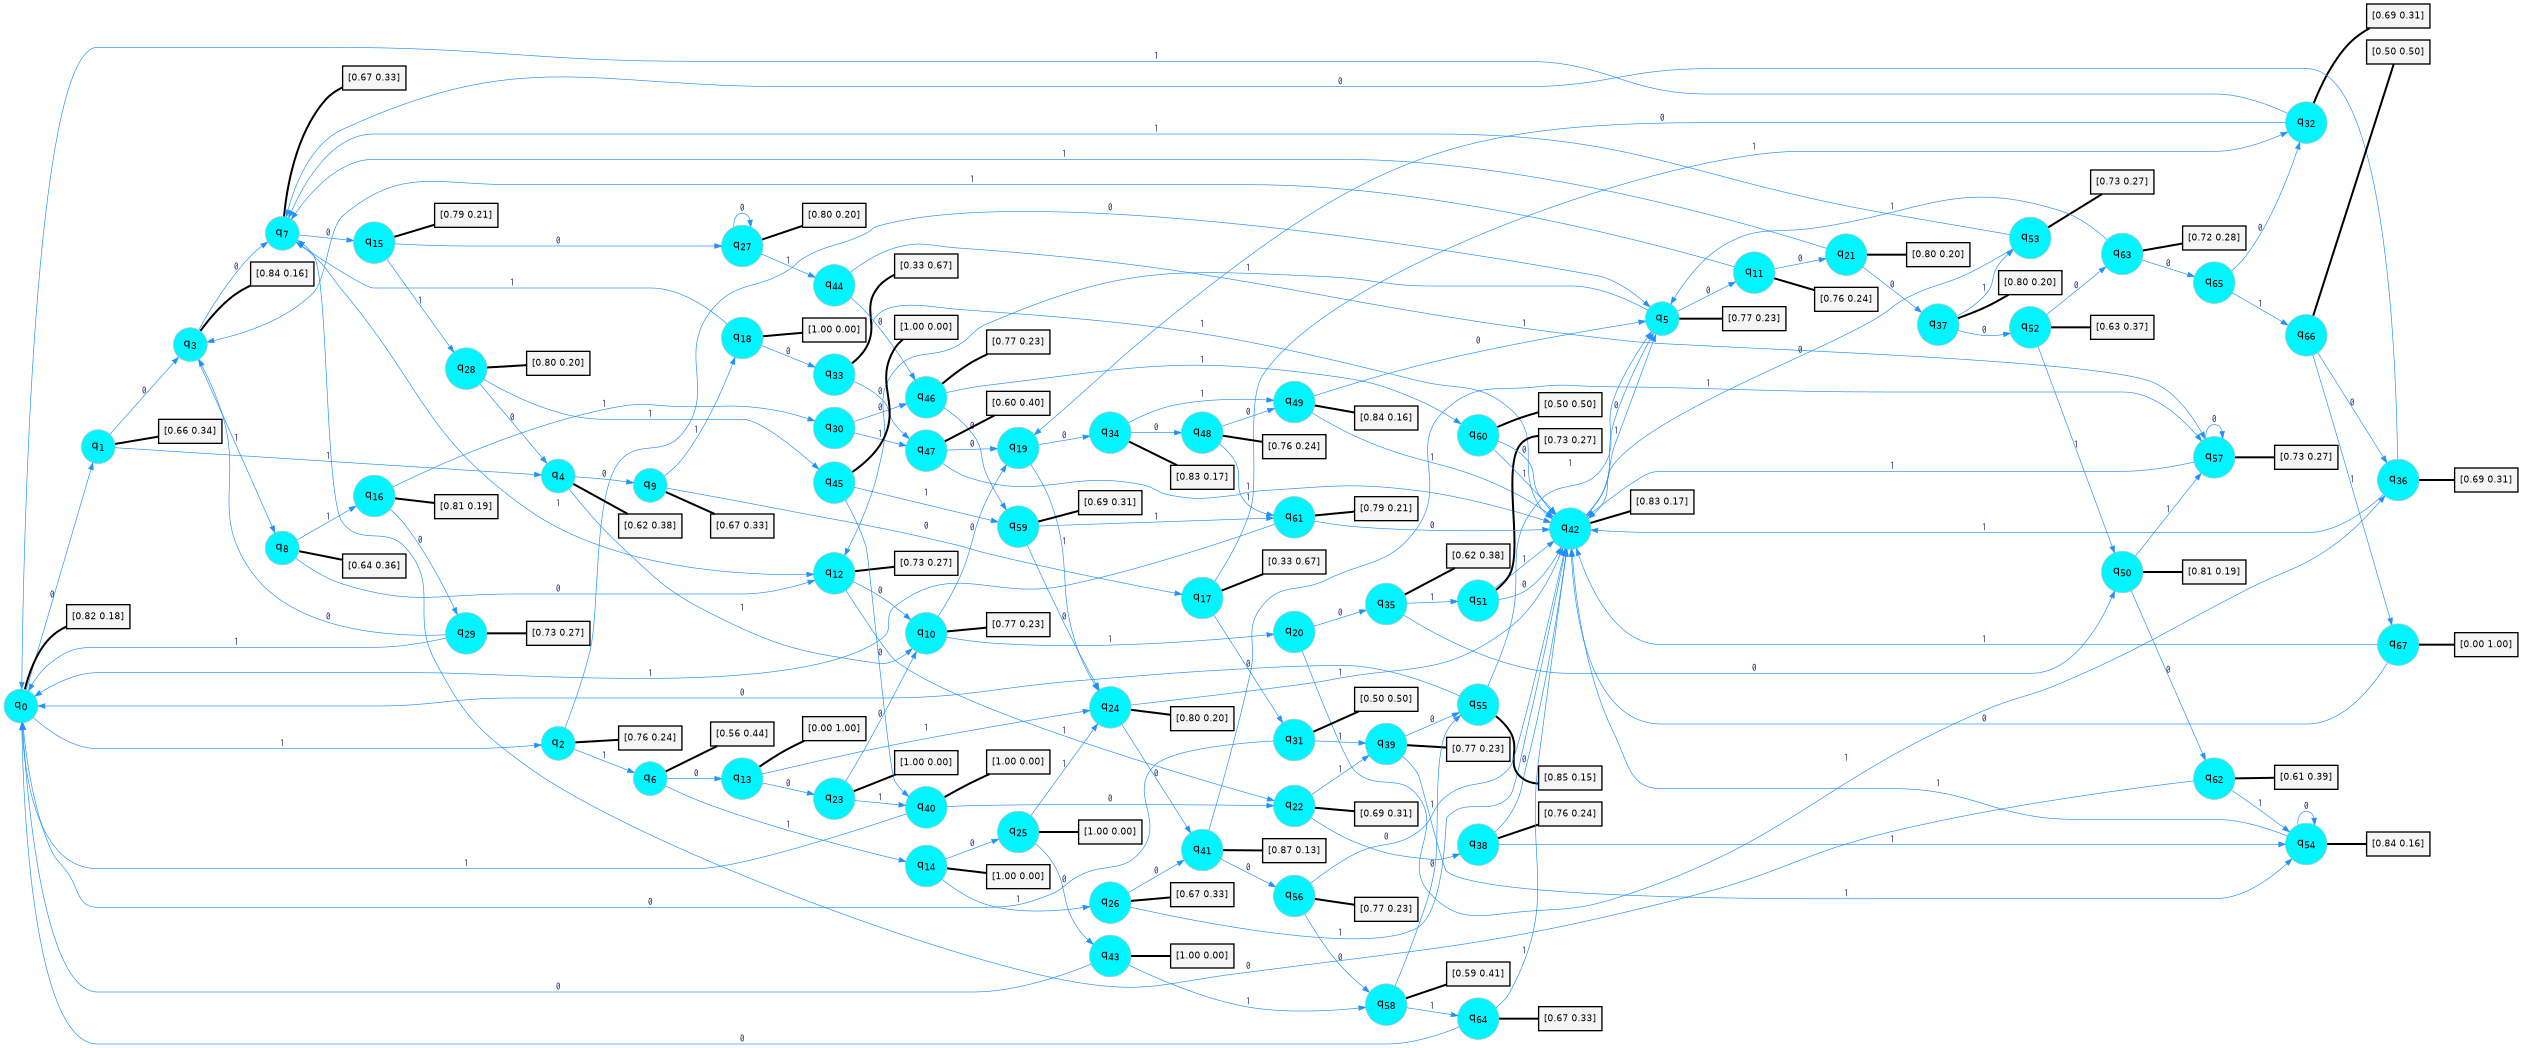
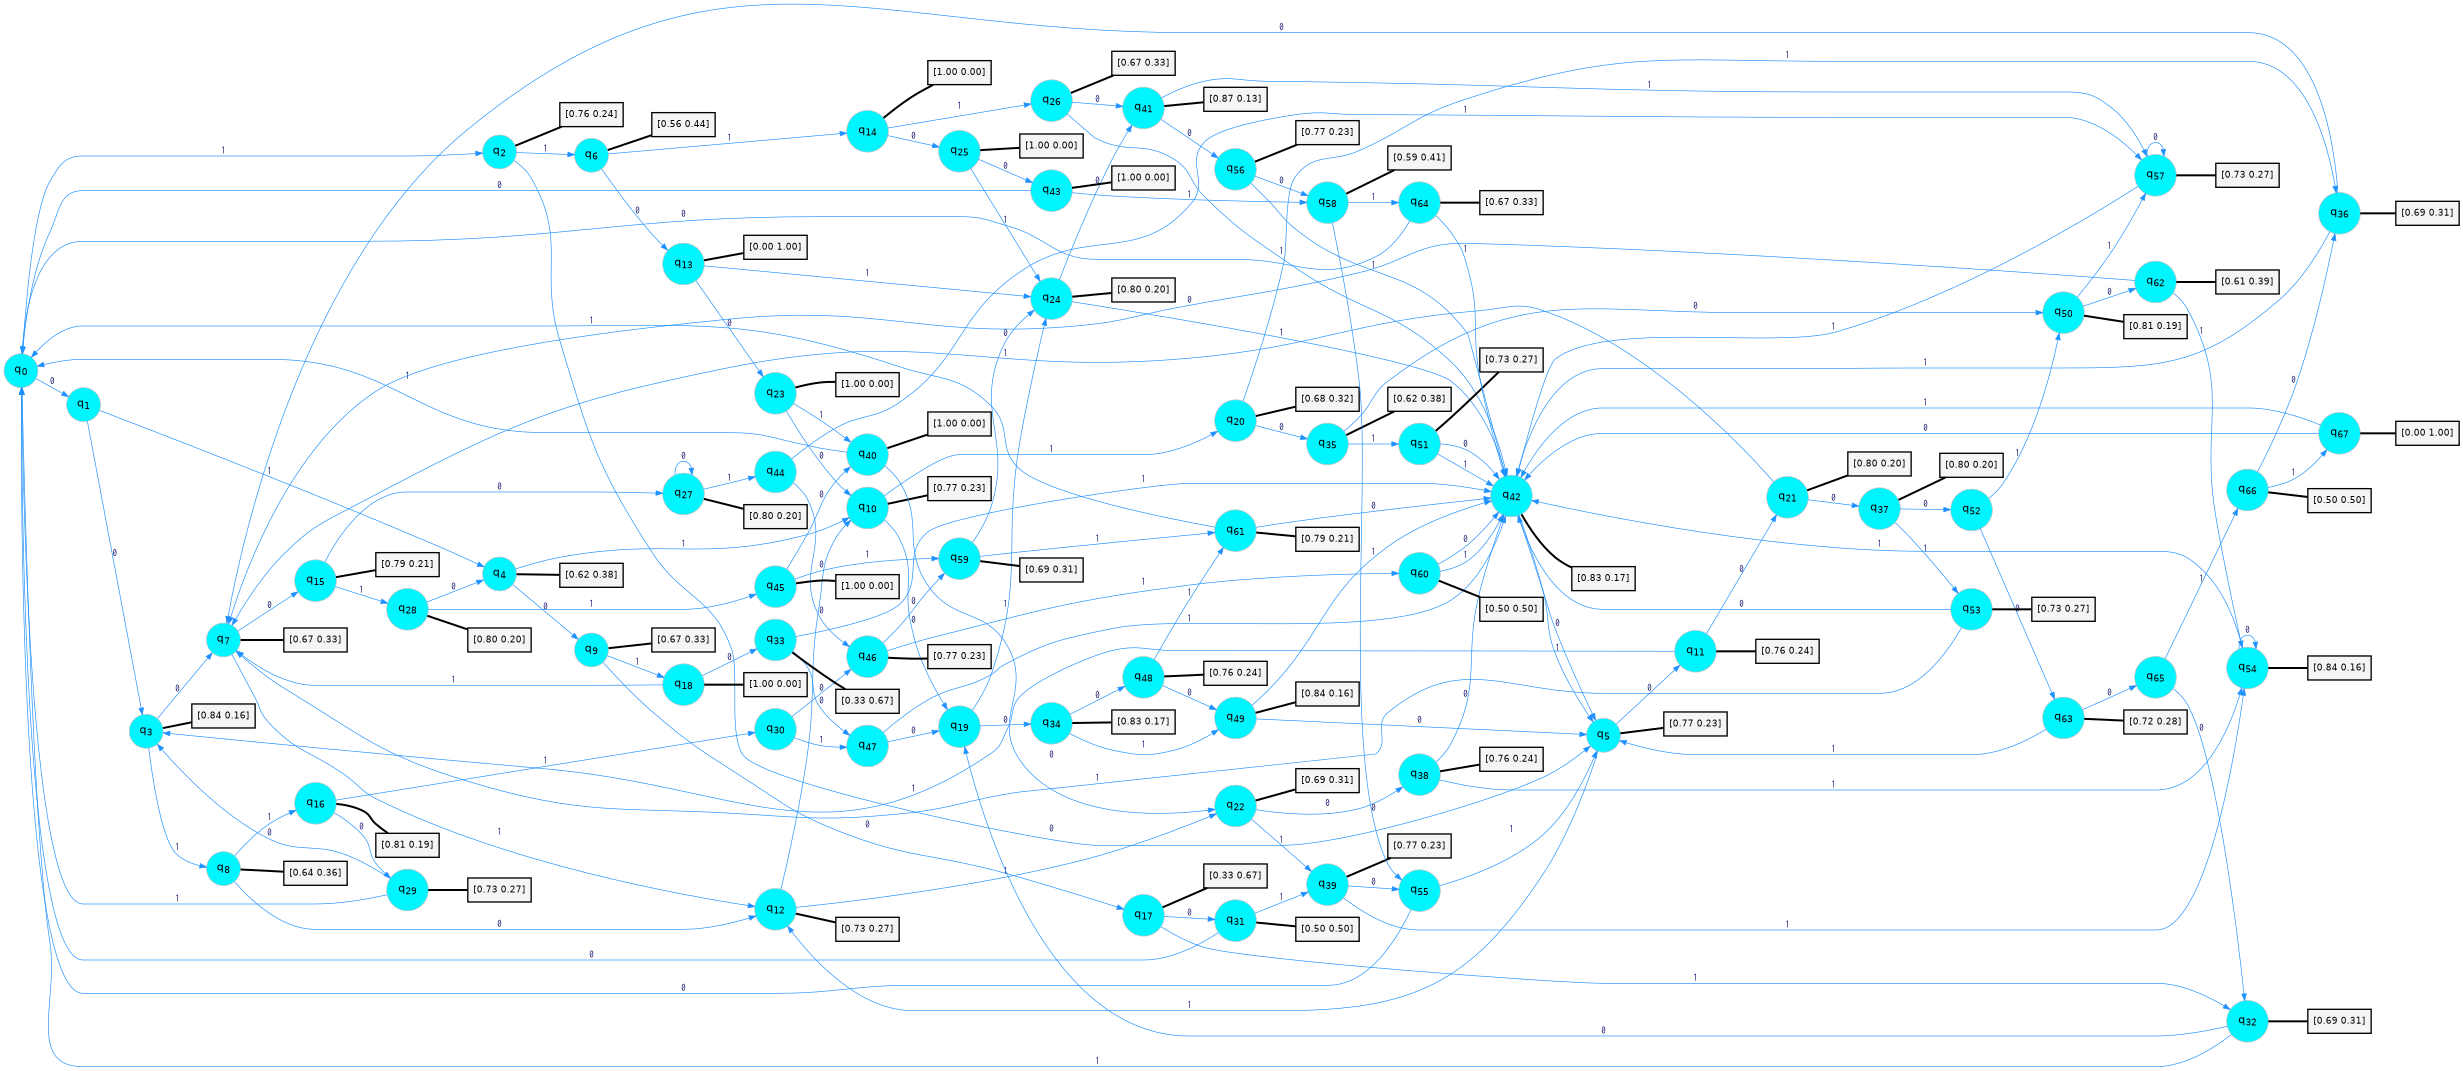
node "[0.63 0.37]": removed
node "[0.68 0.32]": added
node "[0.60 0.40]": removed
node "[0.66 0.34]": removed
node "[0.82 0.18]": removed
node "[0.85 0.15]": removed
